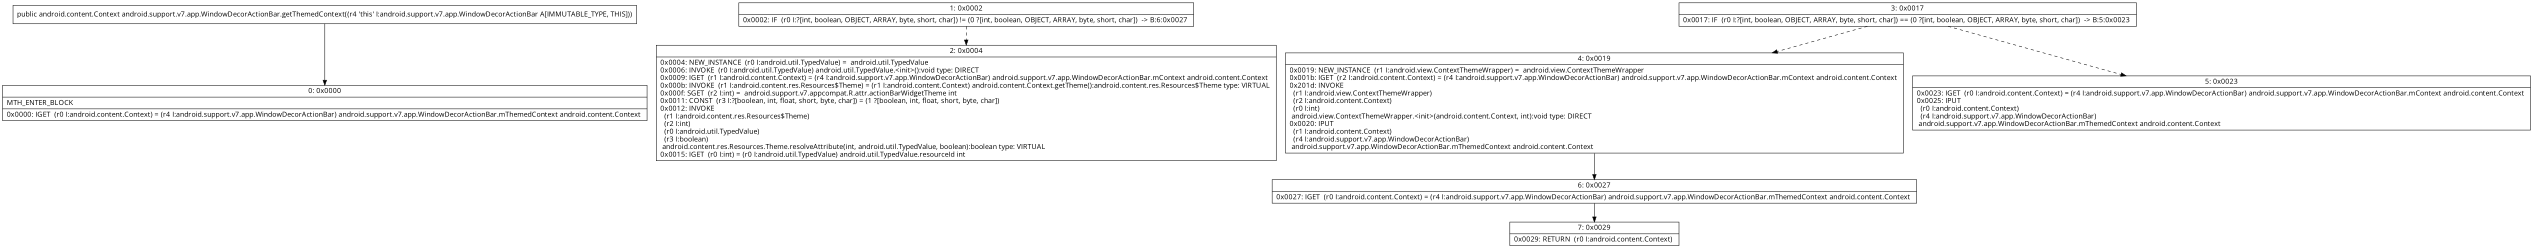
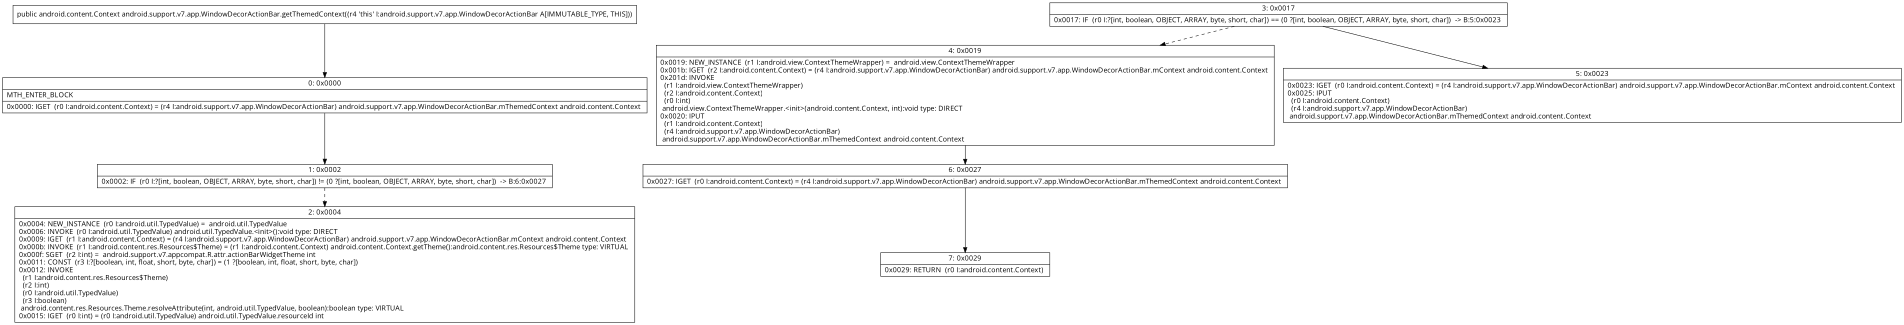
edge "3: 0x0017" -> "5: 0x0023": style dashed -> solid
edge "0: 0x0000" -> "1: 0x0002": added
